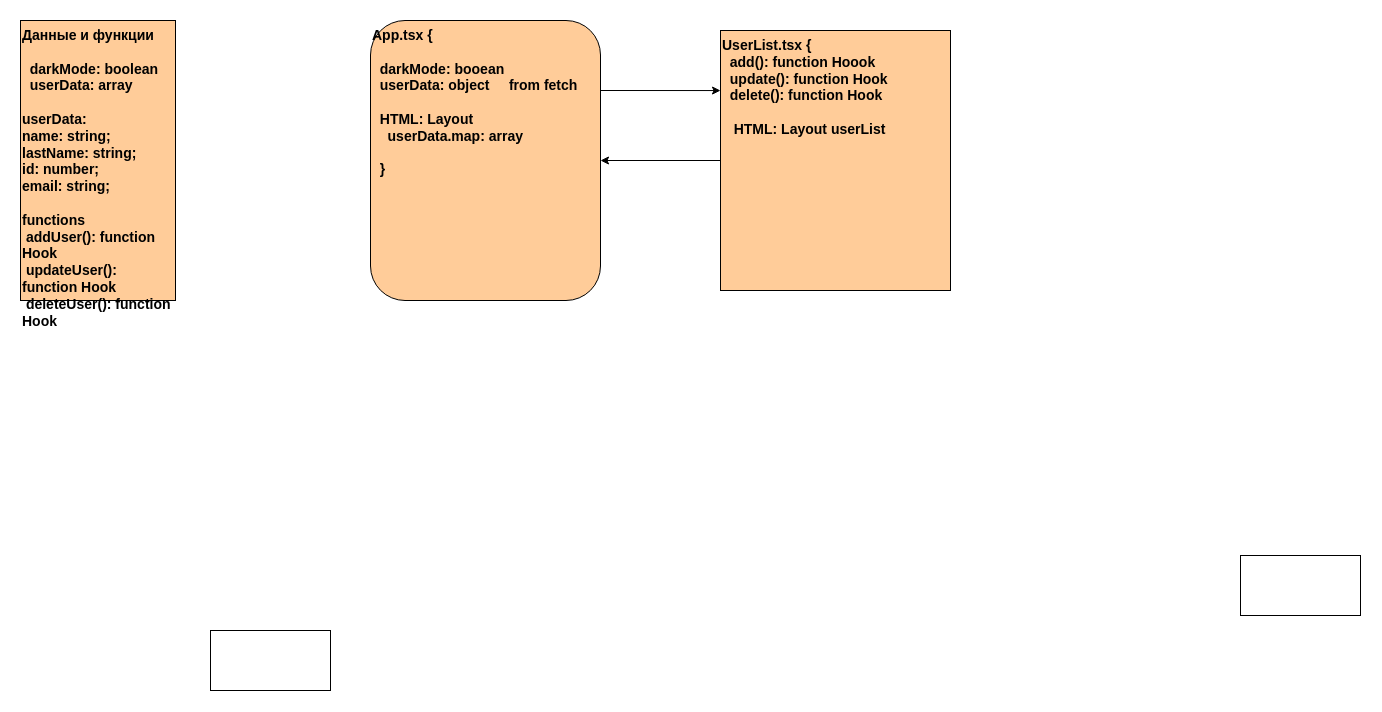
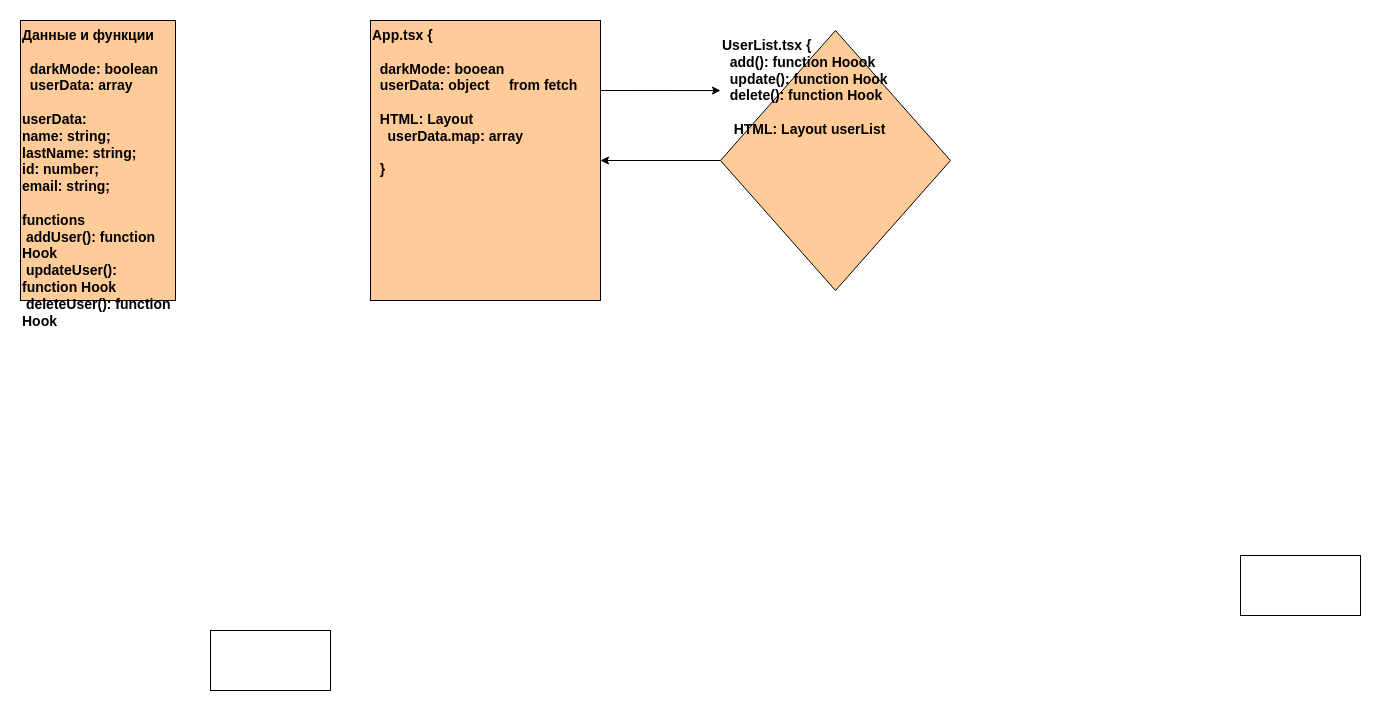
node "App.tsx { darkMode: booean userData: object from fetch HTML: Layout userData.map: array }": shape rounded rectangle -> rectangle
node "UserList.tsx { add(): function Hoook update(): function Hook delete(): function Hook HTML: Layout userList": shape rectangle -> diamond
